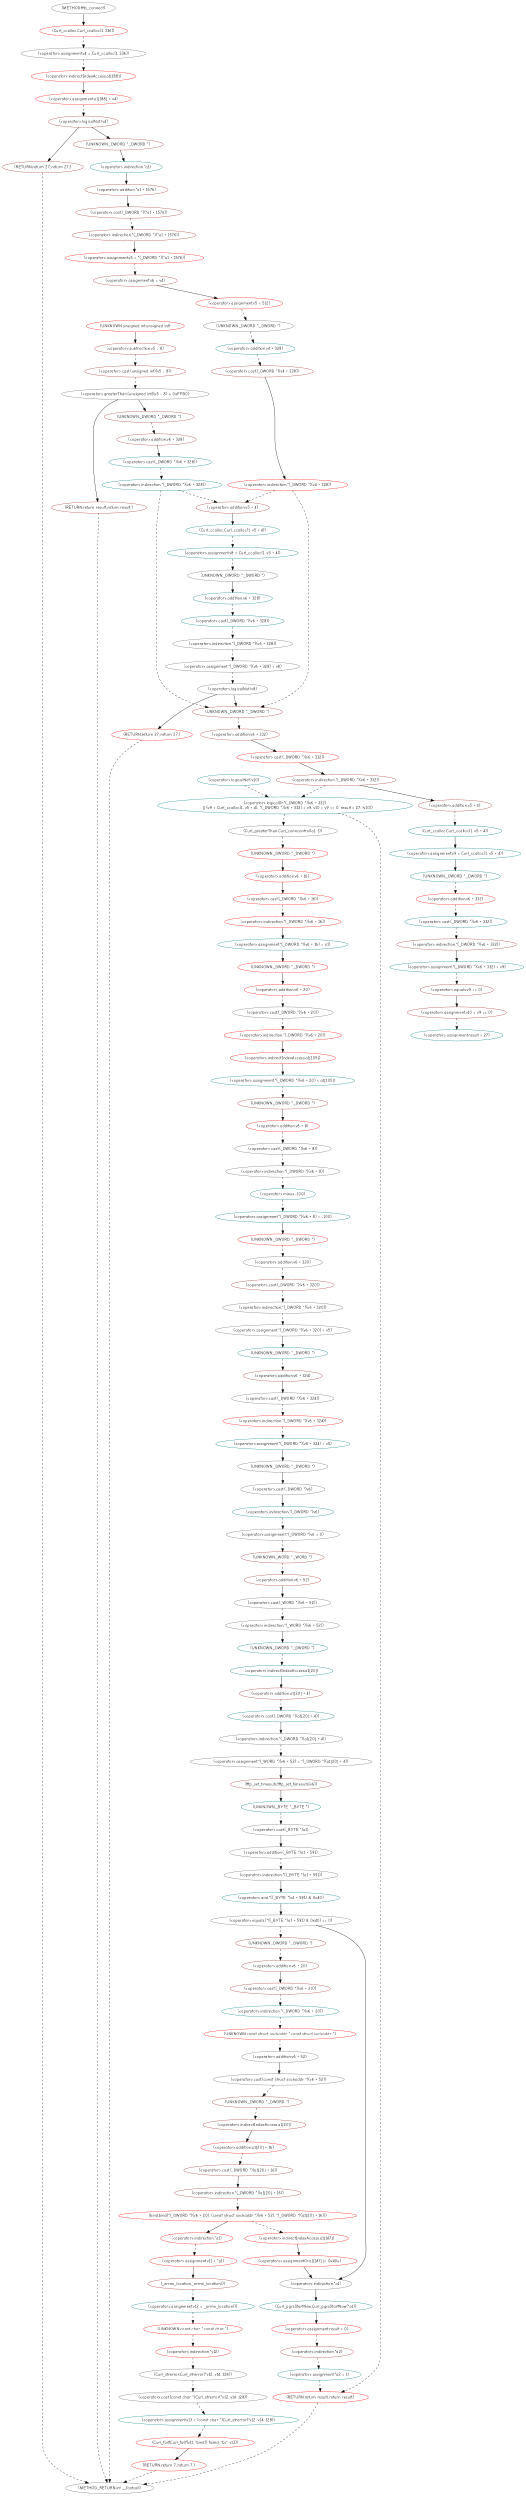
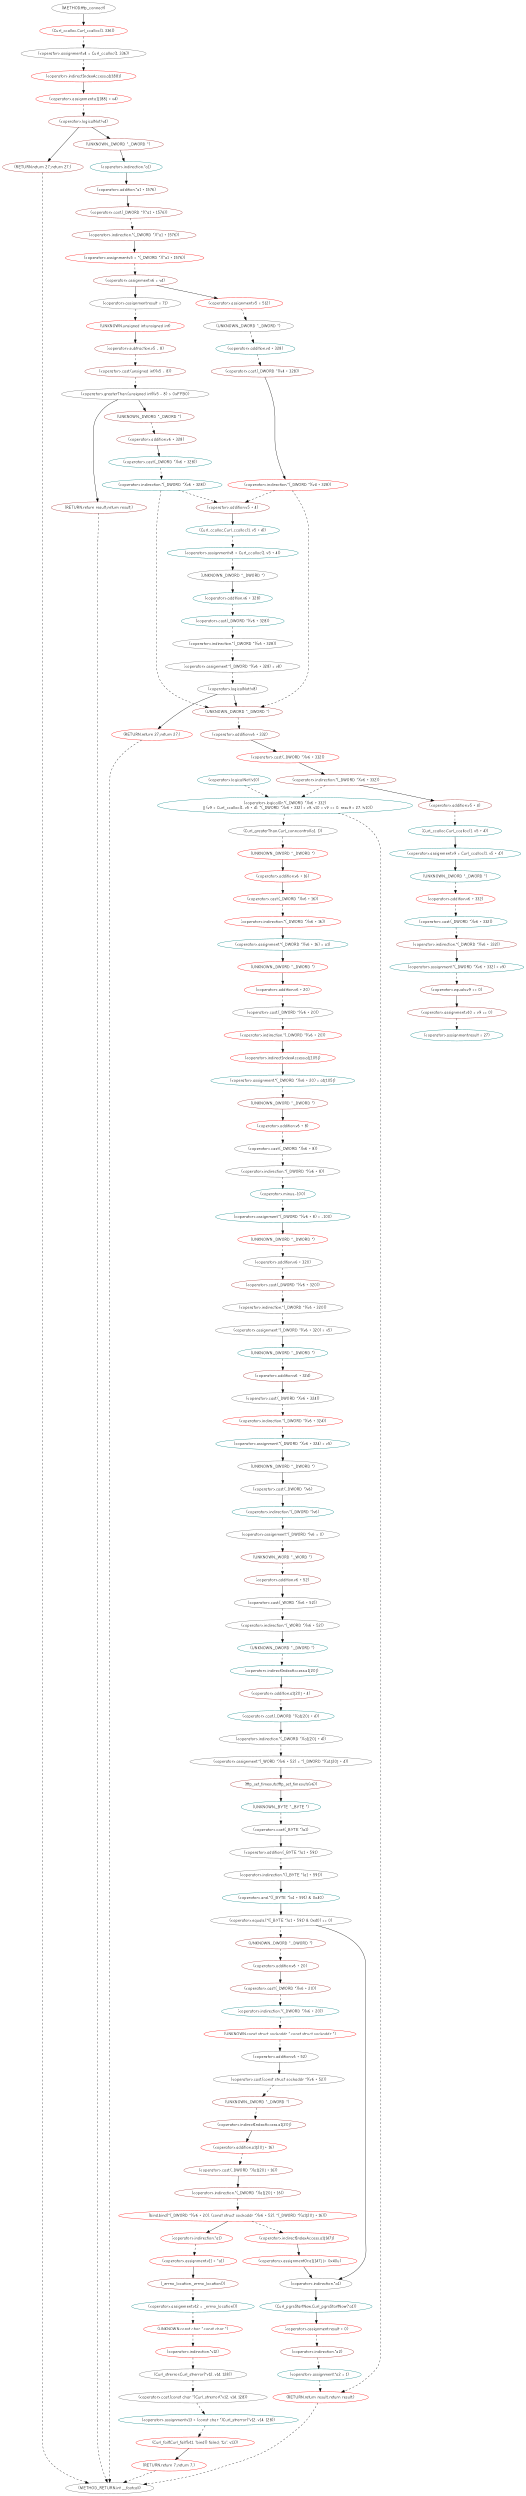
node "(<operator>.assignment,result = 71)": added
